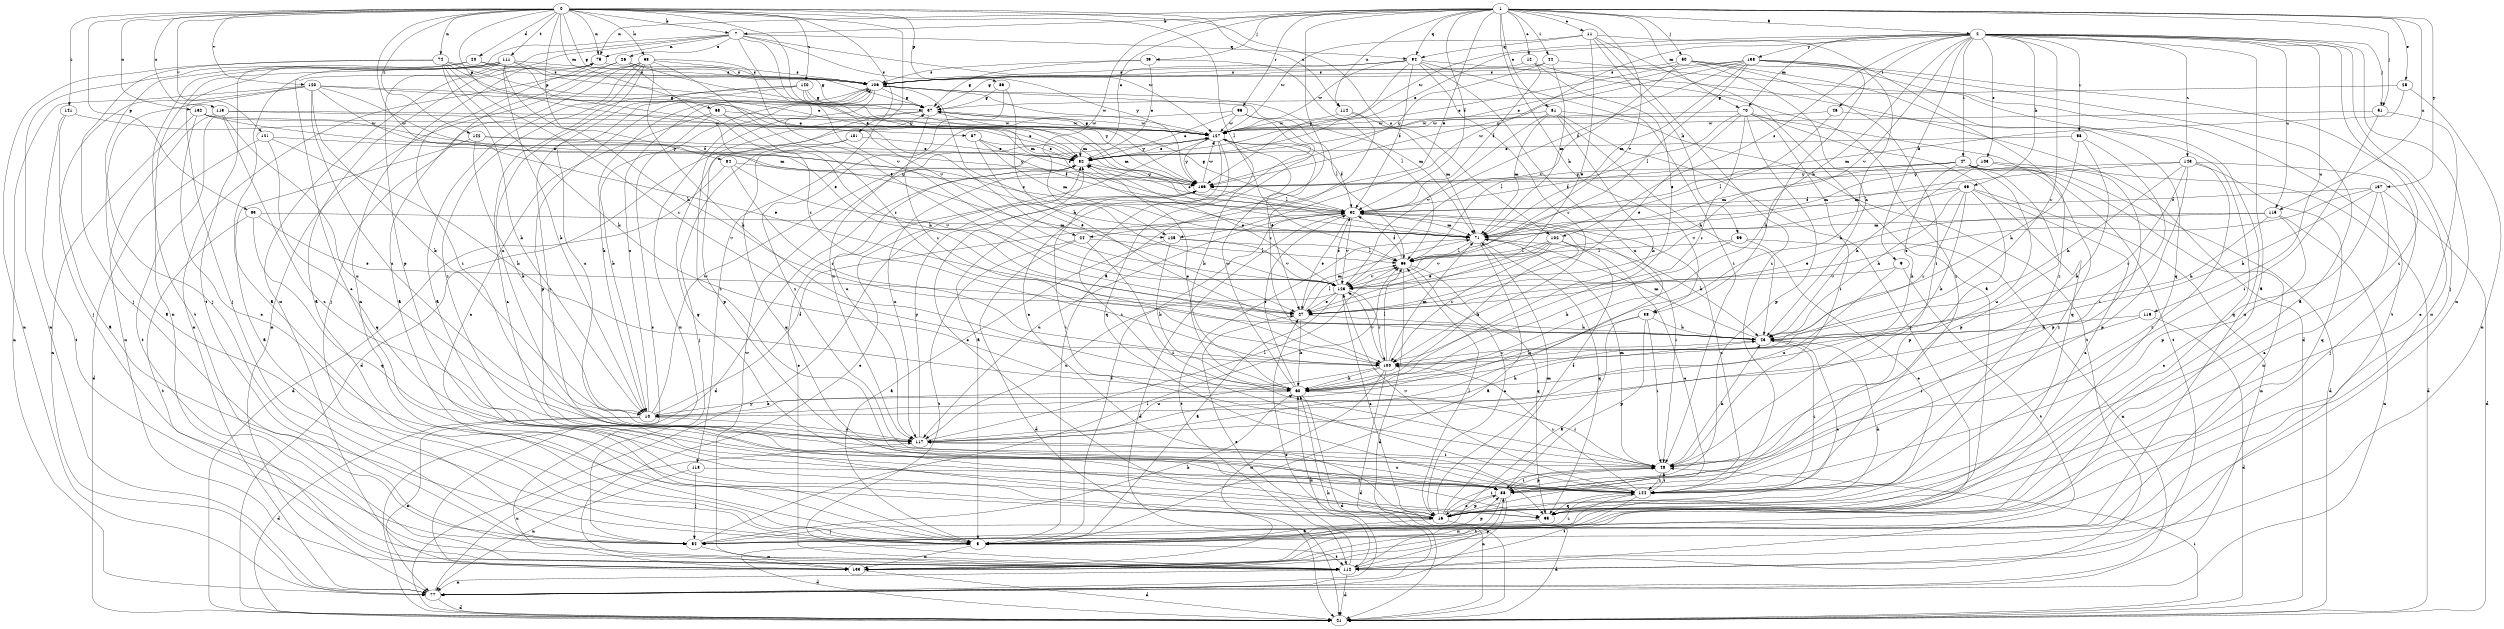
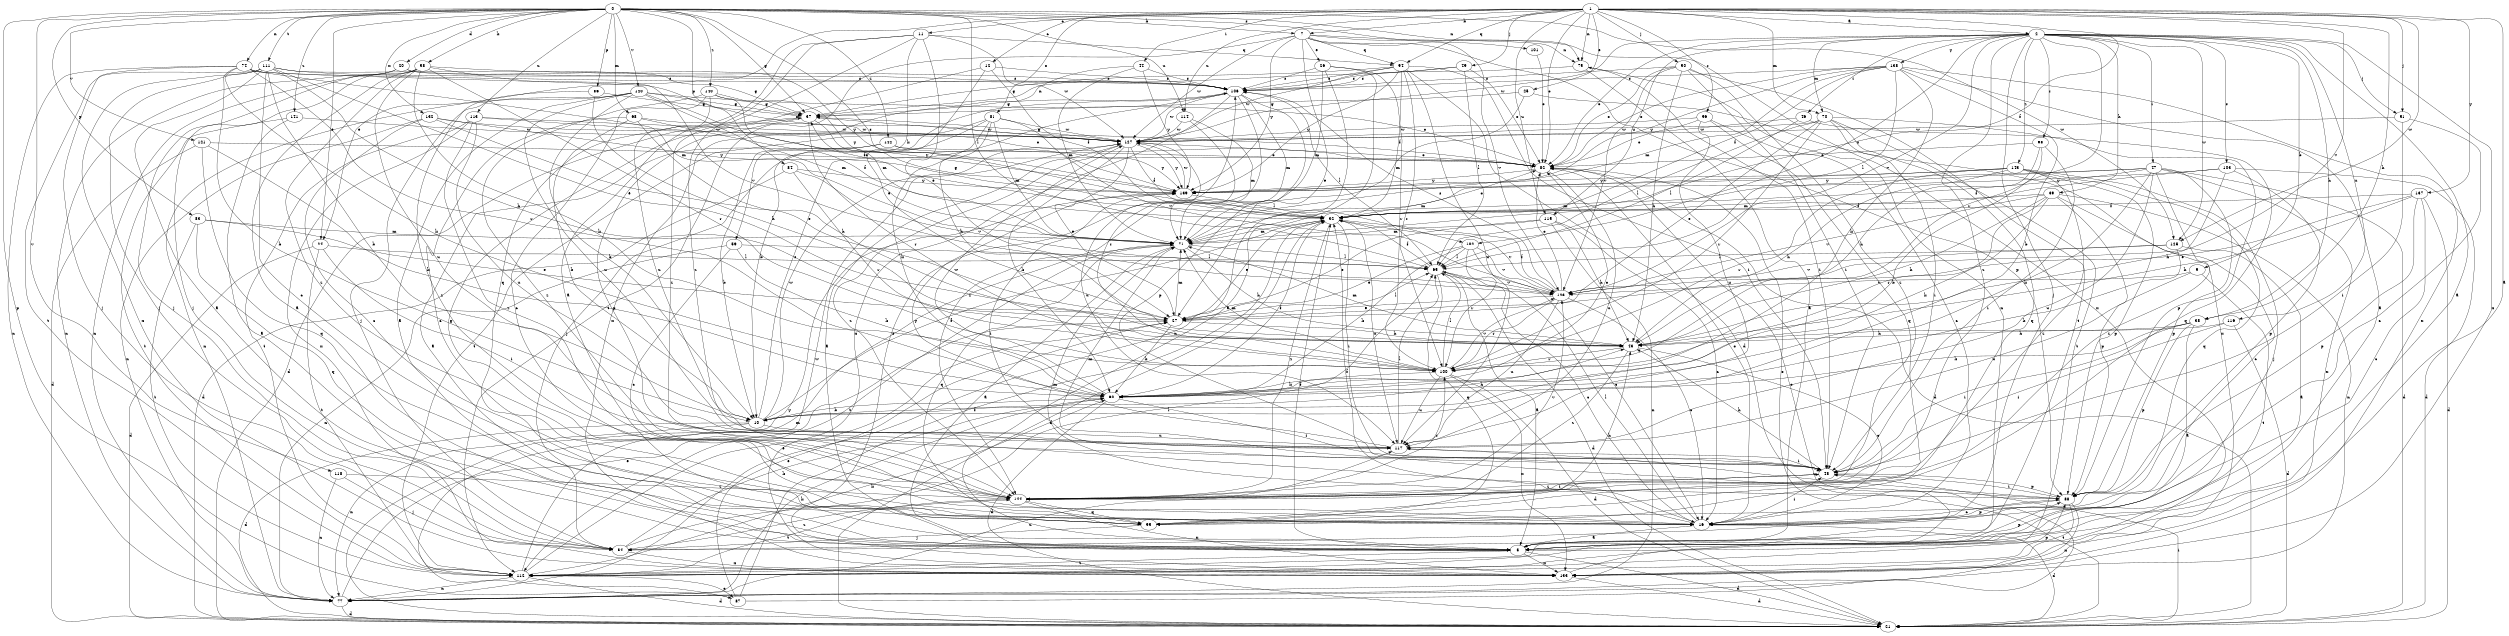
edge "49" -> "37": label "g" -> "n"
edge "101" -> "54": removed, label "j"
edge "101" -> "95": removed, label "q"
edge "123" -> "5": now "65" -> "5"
edge "112" -> "82": now "112" -> "87"
